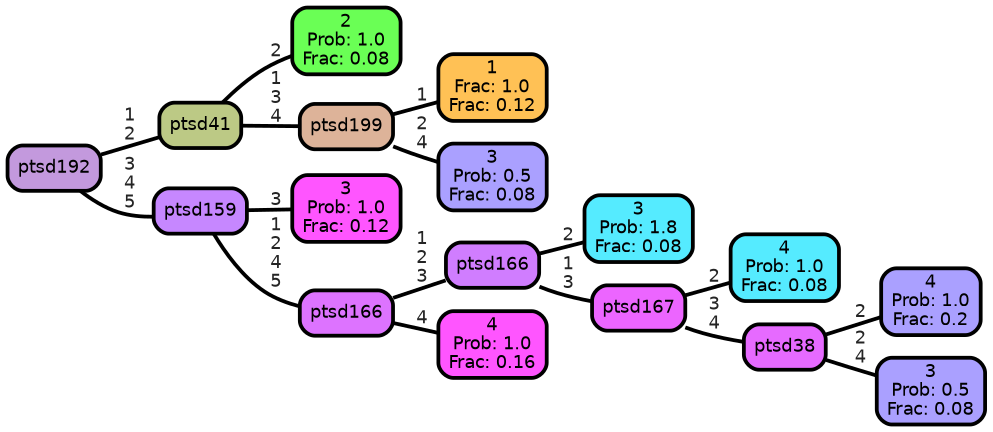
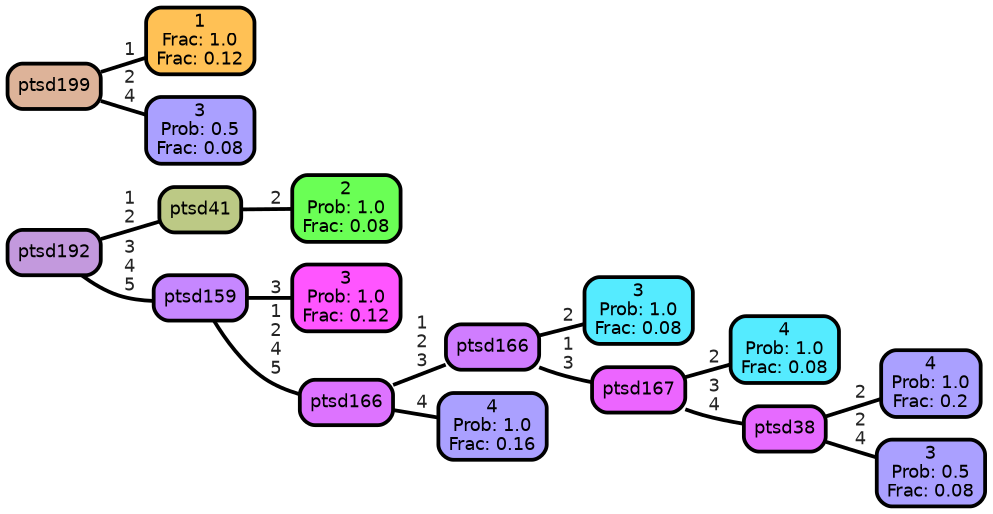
edge "ptsd41" -- "ptsd199": removed, label "1 3 4"
node "3 Prob: 1.8 Frac: 0.08": label "3 Prob: 1.8 Frac: 0.08" -> "3 Prob: 1.0 Frac: 0.08"
node "4 Prob: 1.0 Frac: 0.16": fillcolor #ff55ff -> #aaa0ff
